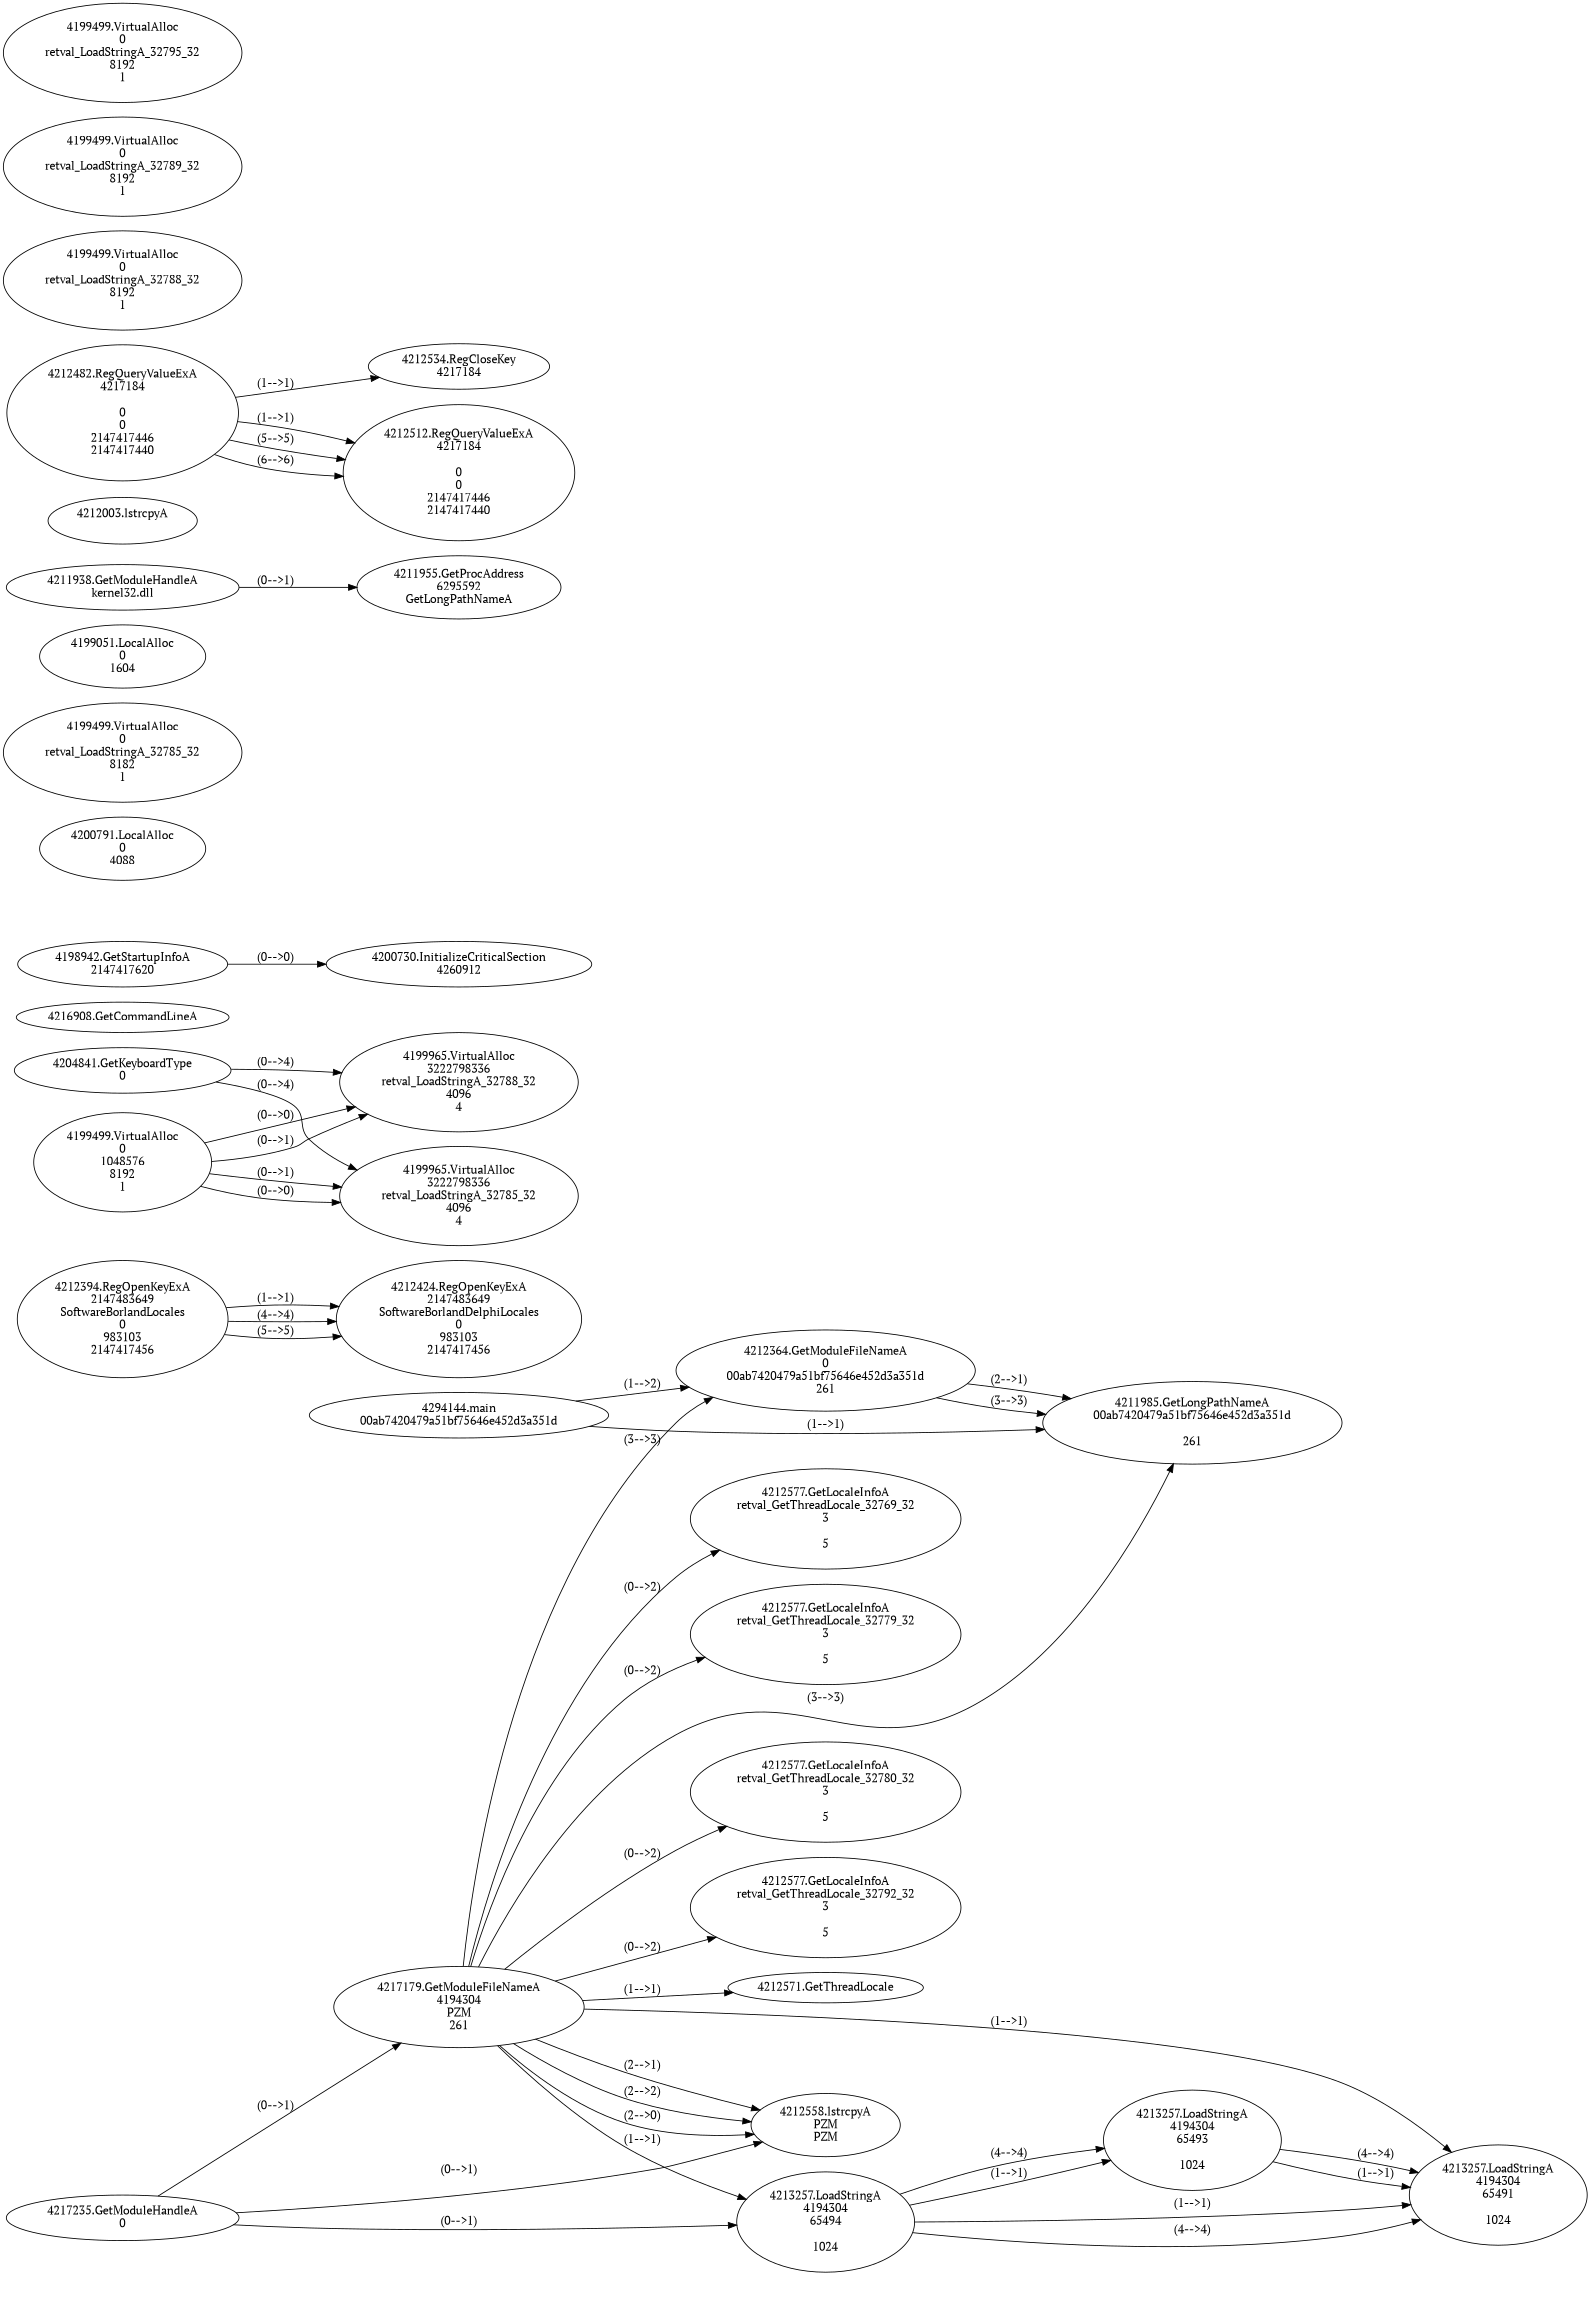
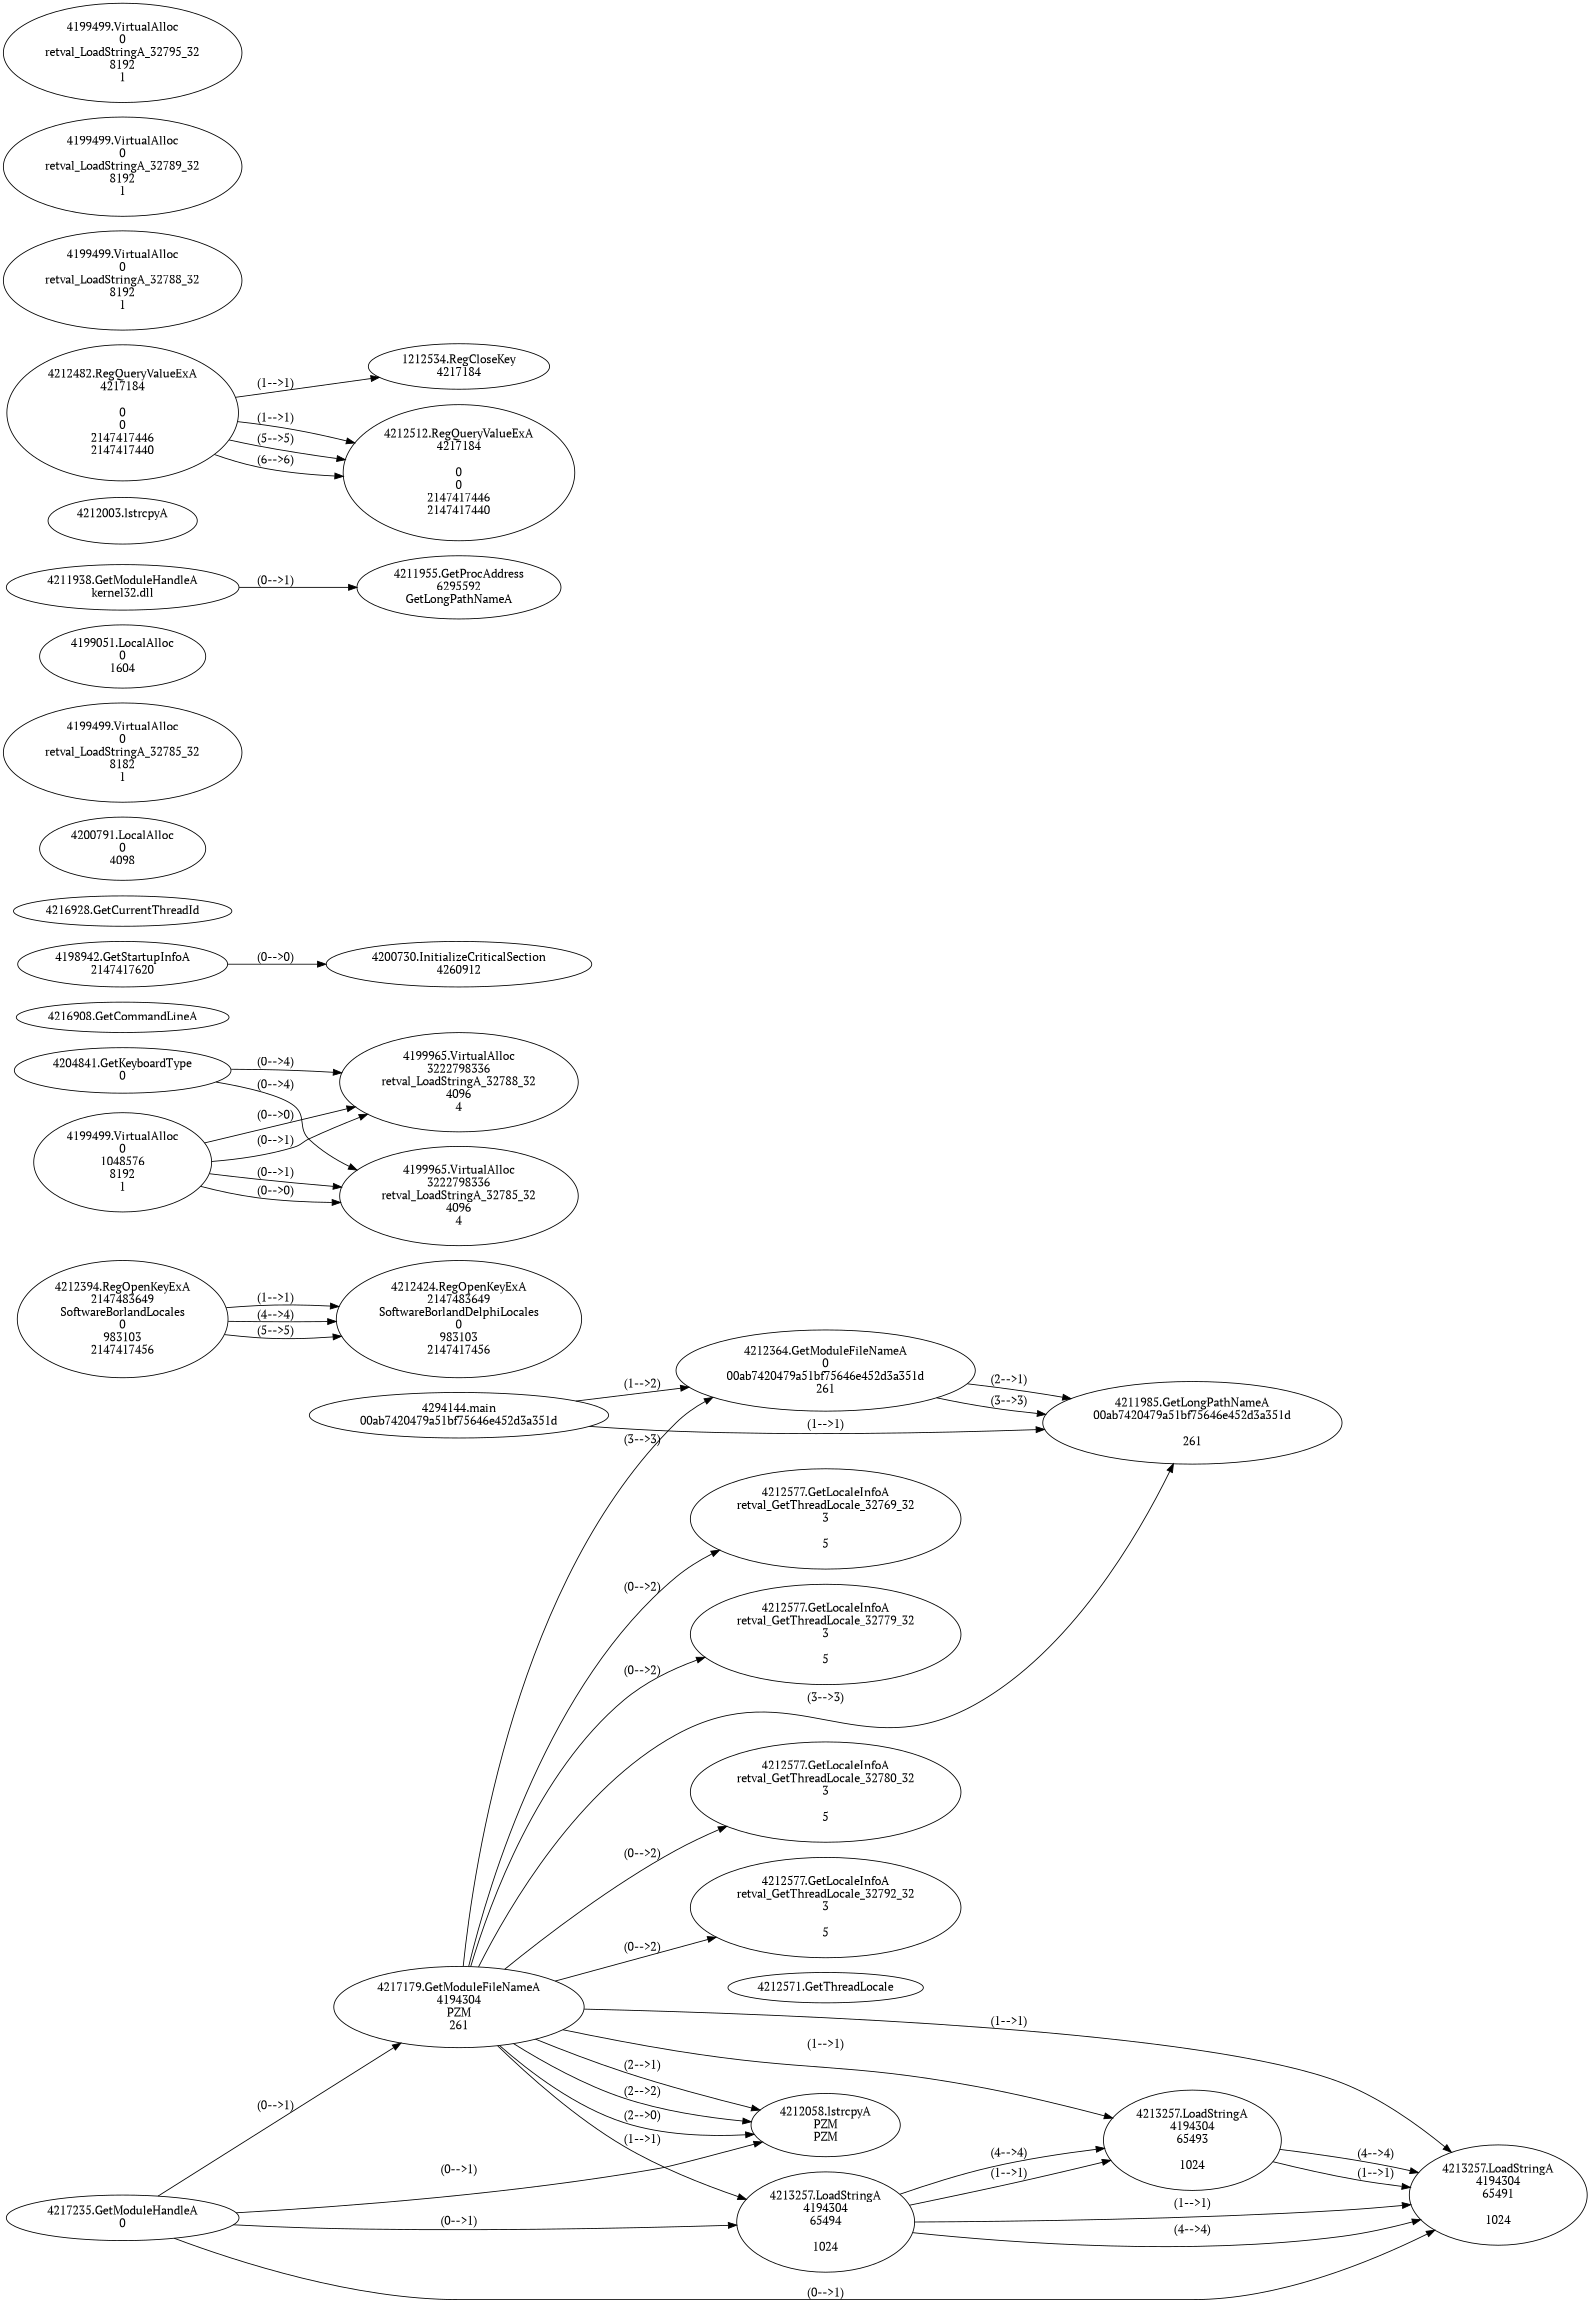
node "4212534.RegCloseKey 4217184": label "4212534.RegCloseKey 4217184" -> "1212534.RegCloseKey 4217184"
node "4200791.LocalAlloc 0 4088": label "4200791.LocalAlloc 0 4088" -> "4200791.LocalAlloc 0 4098"
node "4216928.GetCurrentThreadId": added
edge "4217179.GetModuleFileNameA 4194304 PZM 261" -> "4212571.GetThreadLocale": now "4217179.GetModuleFileNameA 4194304 PZM 261" -> "4213257.LoadStringA 4194304 65493 1024"
node "4212558.lstrcpyA PZM PZM": label "4212558.lstrcpyA PZM PZM" -> "4212058.lstrcpyA PZM PZM"
edge "4217235.GetModuleHandleA 0" -> "4213257.LoadStringA 4194304 65491 1024": added, label "(0-->1)"
